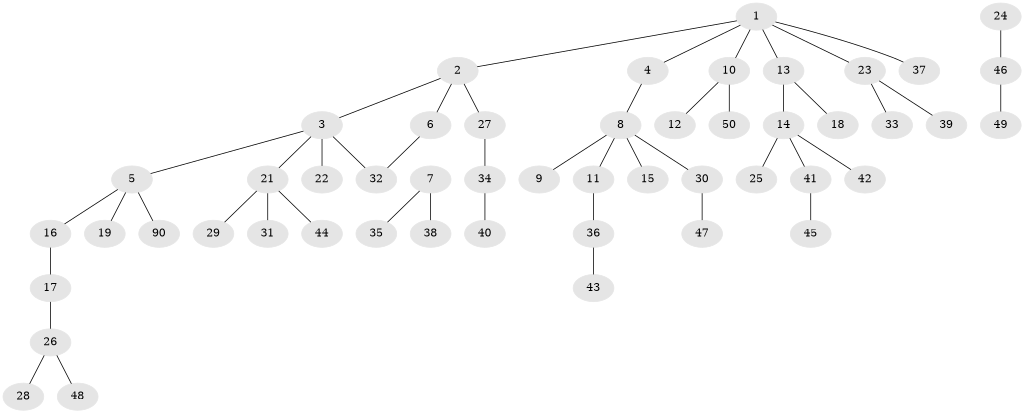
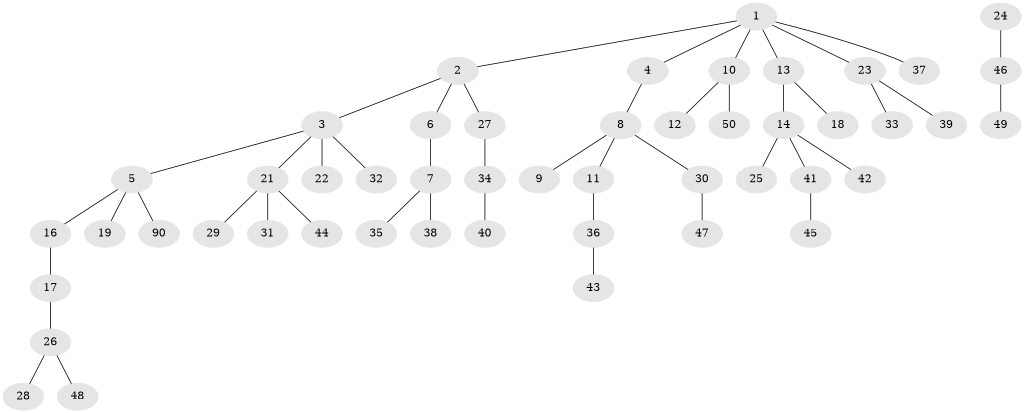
edge "6" -- "32": now "6" -- "7"
node "15": removed
